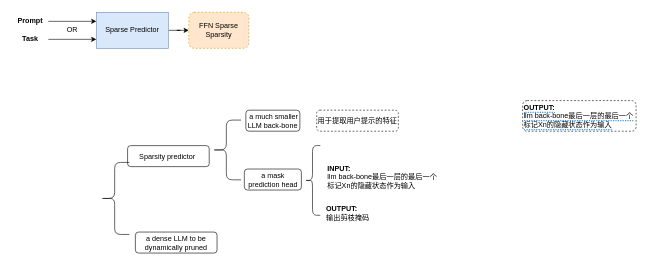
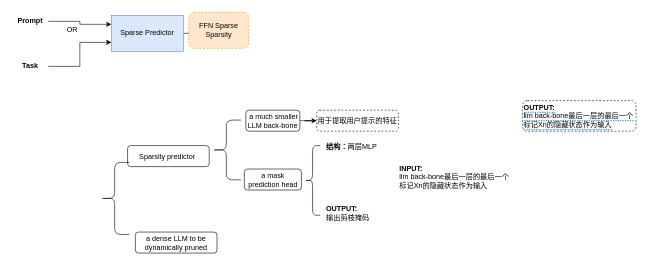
node "Sparse Predictor": moved (132, 30) -> (147, 33)
node "Task": moved (30, 39) -> (30, 66)
edge "a much smaller LLM back-bone" -> "用于提取用户提示的特征": added
node "结构：两层MLP": added
node "INPUT: llm back-bone最后一层的最后一个标记Xn的隐藏状态作为输入": moved (383, 177) -> (455, 177)
